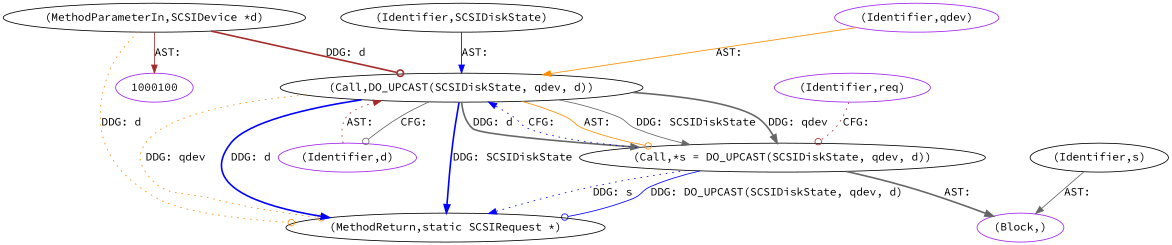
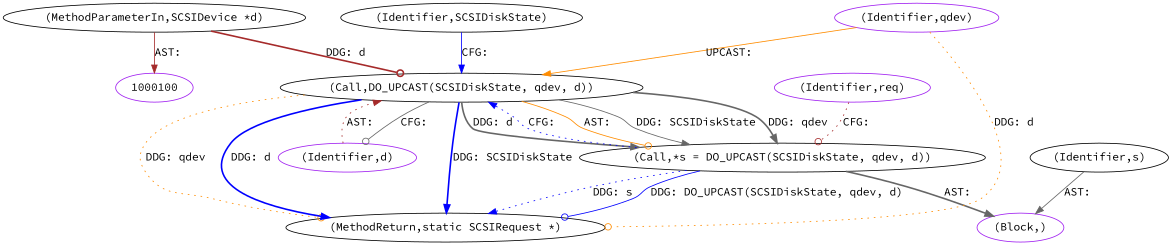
edge "(Identifier,SCSIDiskState)" -> "(Call,DO_UPCAST(SCSIDiskState, qdev, d))": label "AST: " -> "CFG: "
edge "(Identifier,qdev)" -> "(Call,DO_UPCAST(SCSIDiskState, qdev, d))": label "AST: " -> "UPCAST: "
edge "(MethodParameterIn,SCSIDevice *d)" -> "(MethodReturn,static SCSIRequest *)": now "(Identifier,qdev)" -> "(MethodReturn,static SCSIRequest *)"
